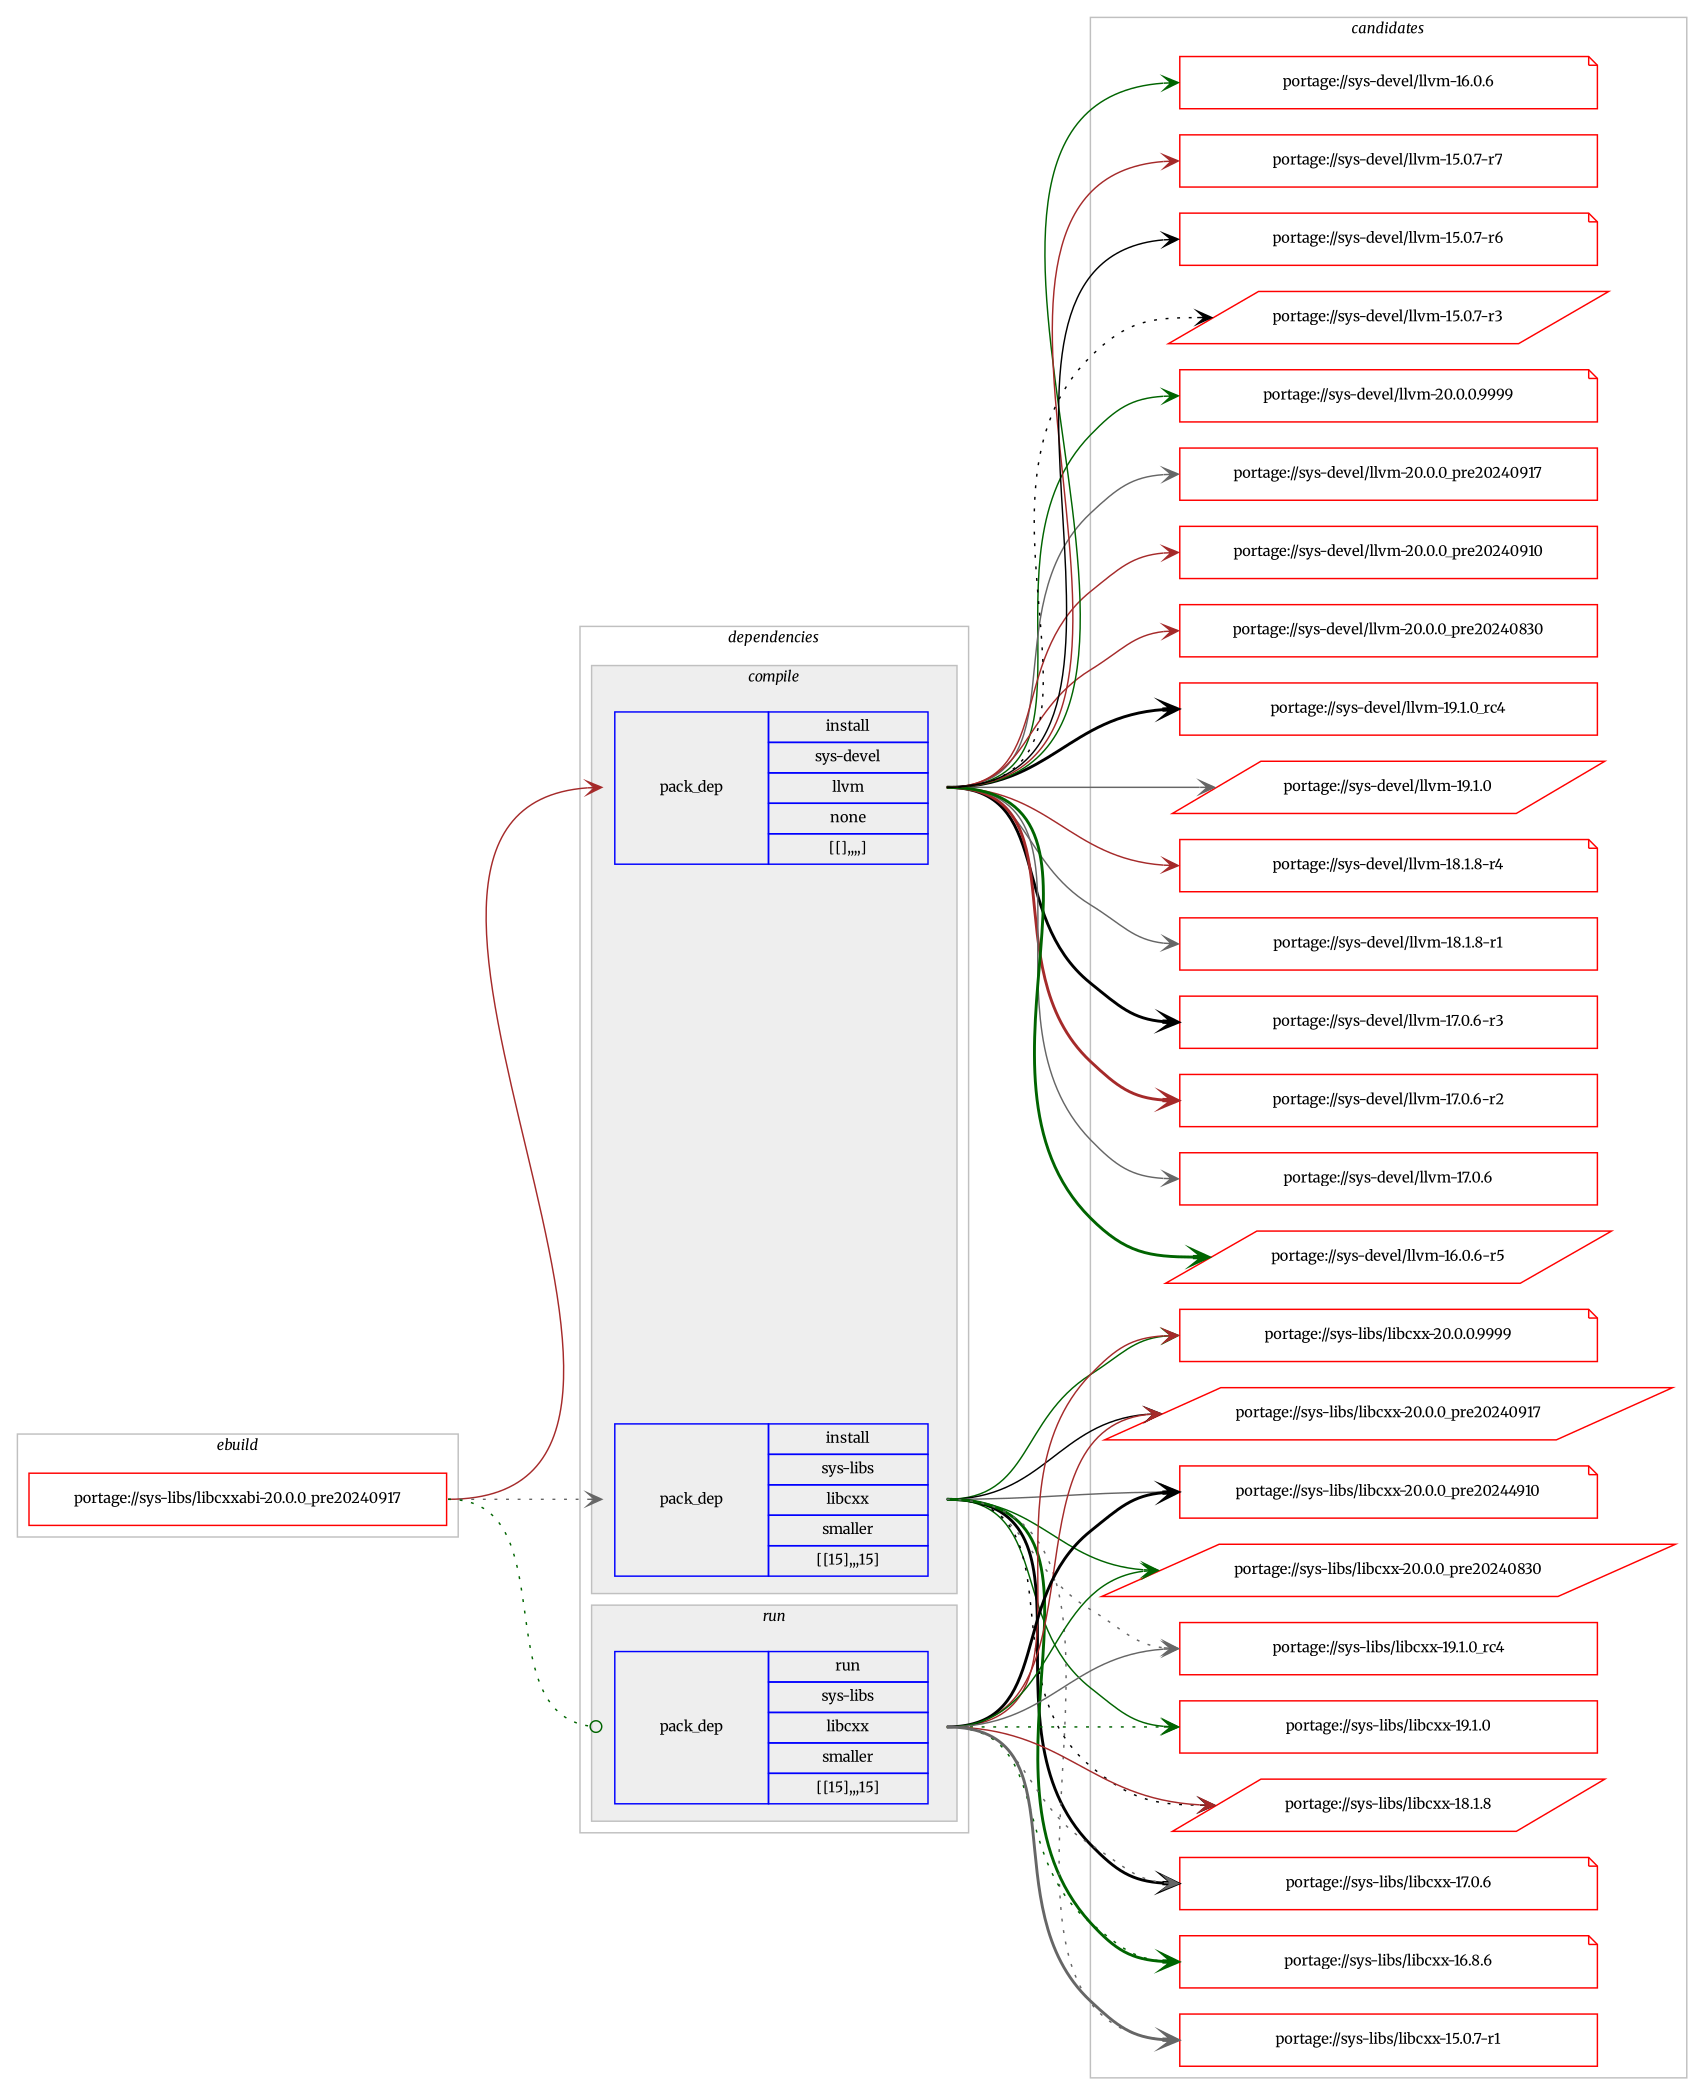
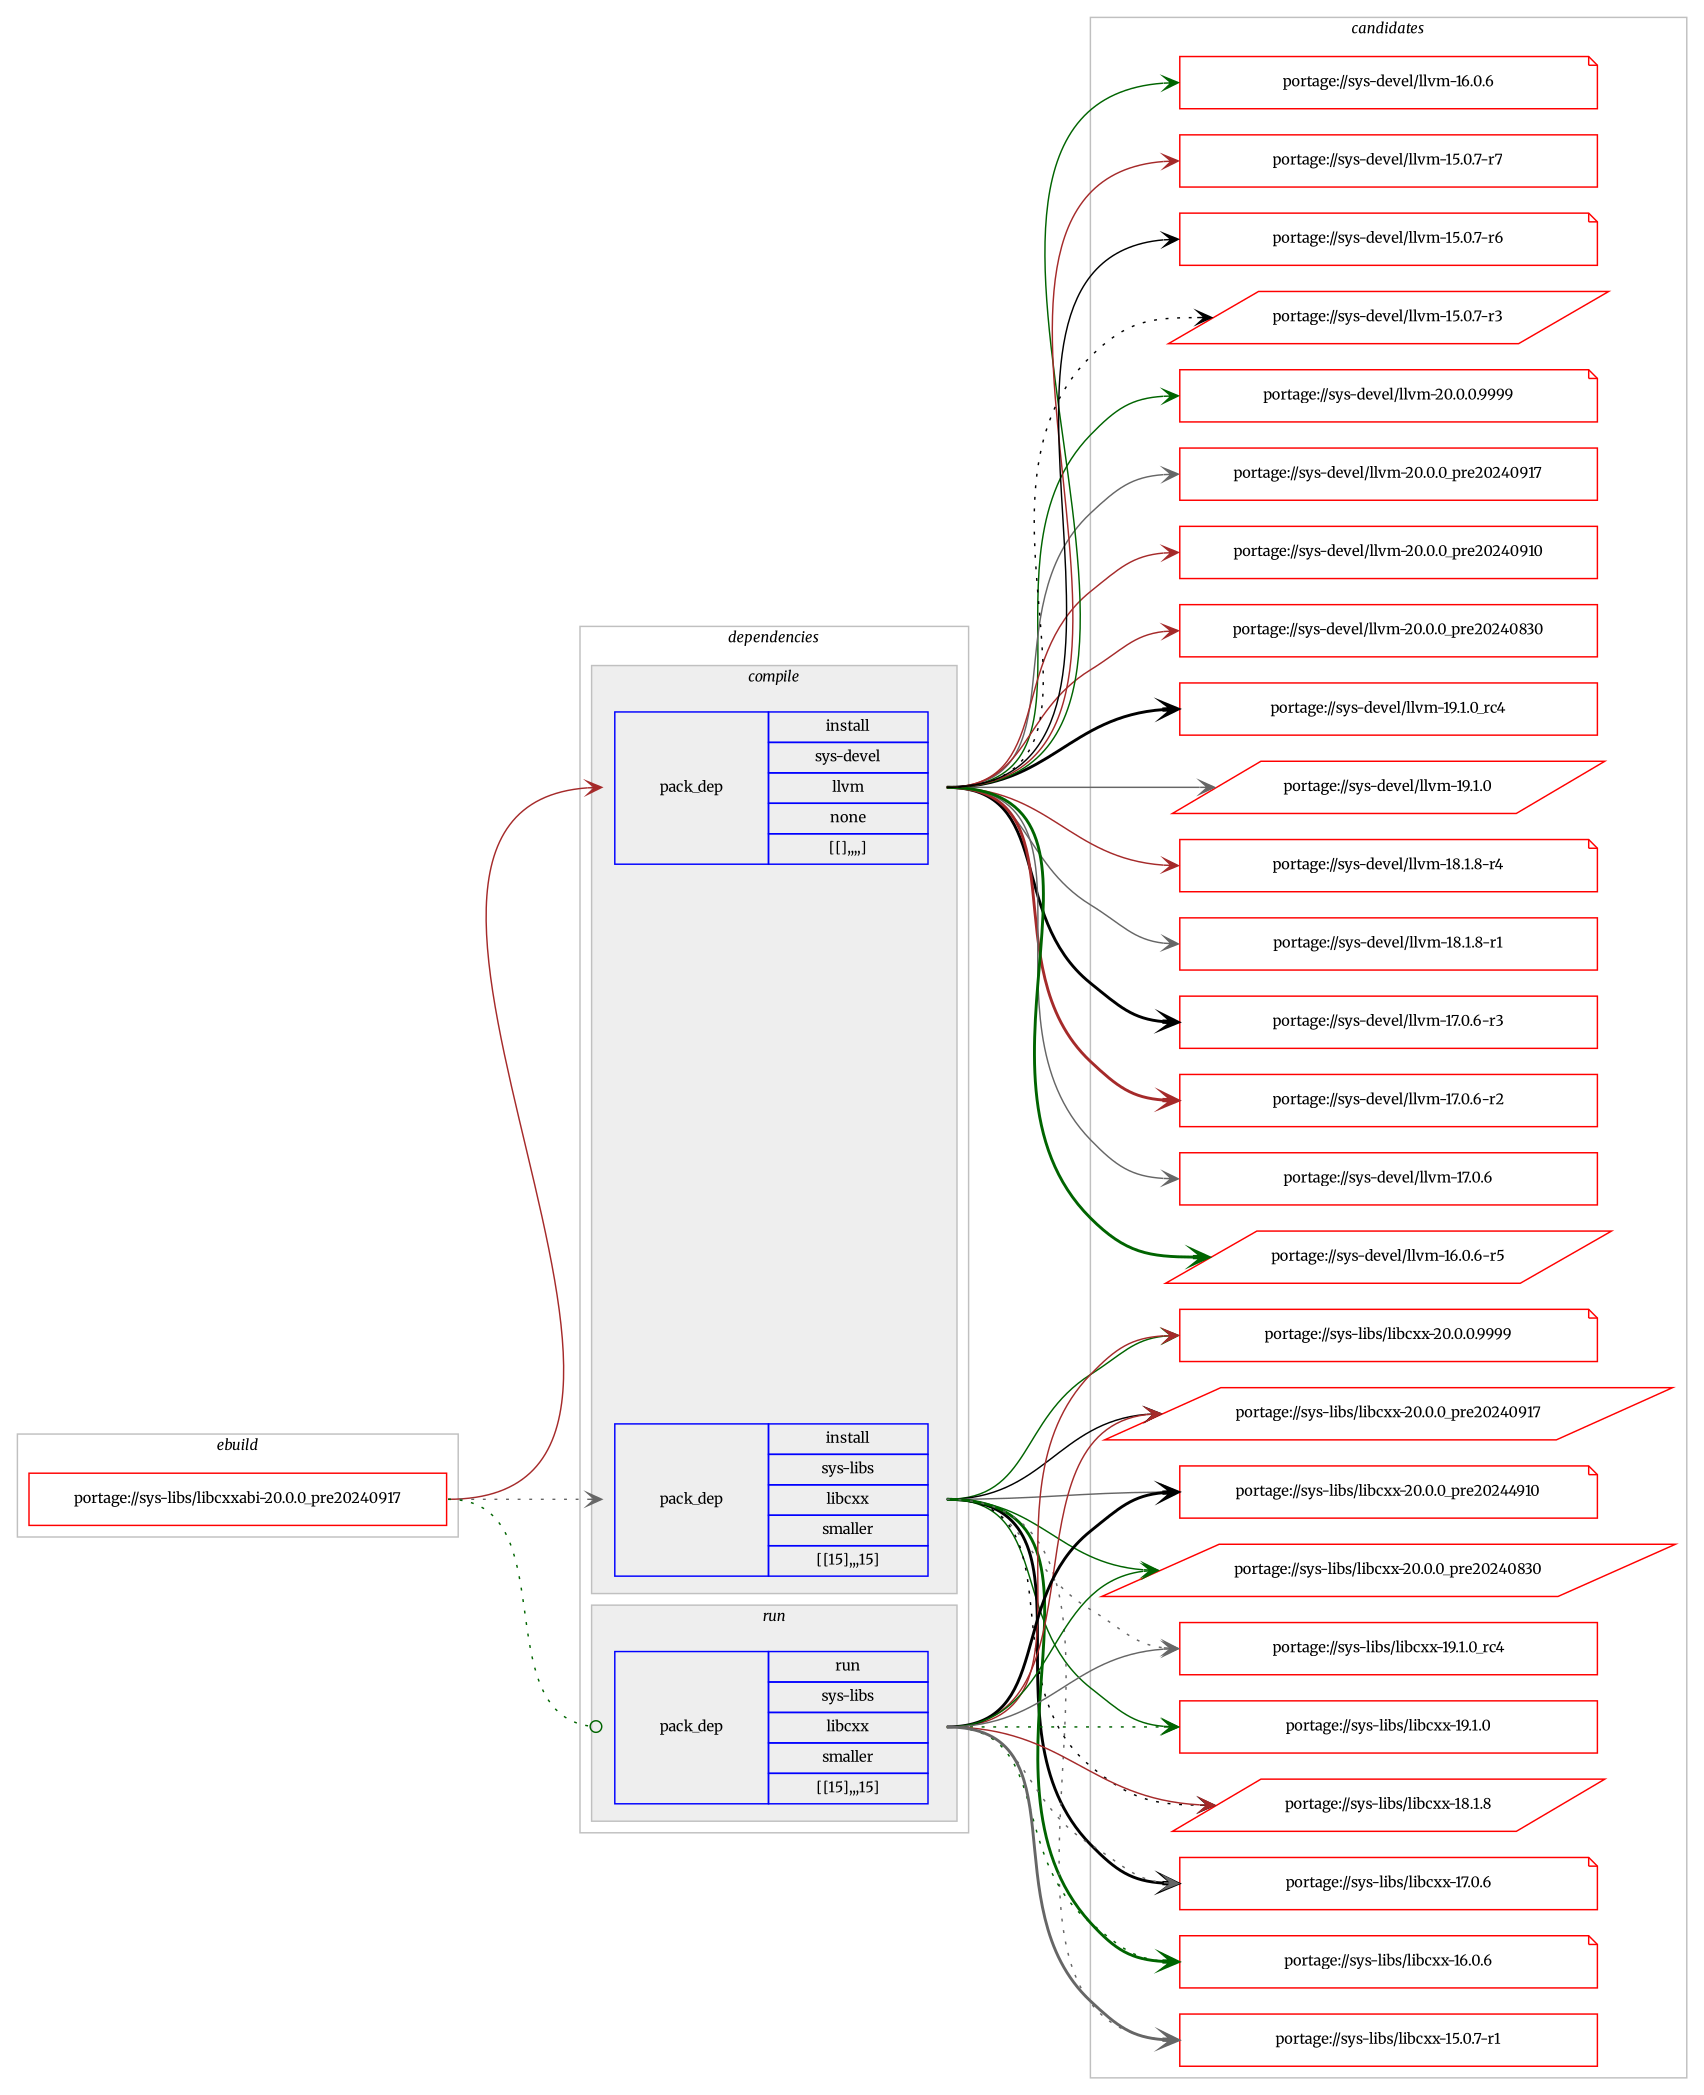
node "portage://sys-libs/libcxx-16.8.6": label "portage://sys-libs/libcxx-16.8.6" -> "portage://sys-libs/libcxx-16.0.6"
